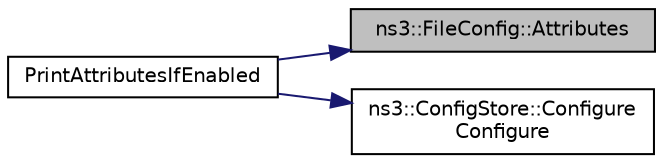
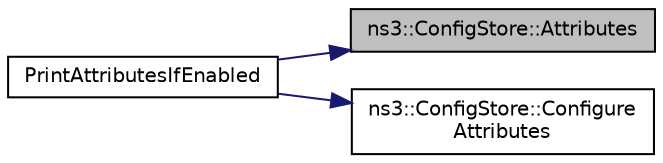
node "ns3::FileConfig::Attributes": label "ns3::FileConfig::Attributes" -> "ns3::ConfigStore::Attributes"
node "ns3::ConfigStore::Configure Configure": label "ns3::ConfigStore::Configure Configure" -> "ns3::ConfigStore::Configure Attributes"
